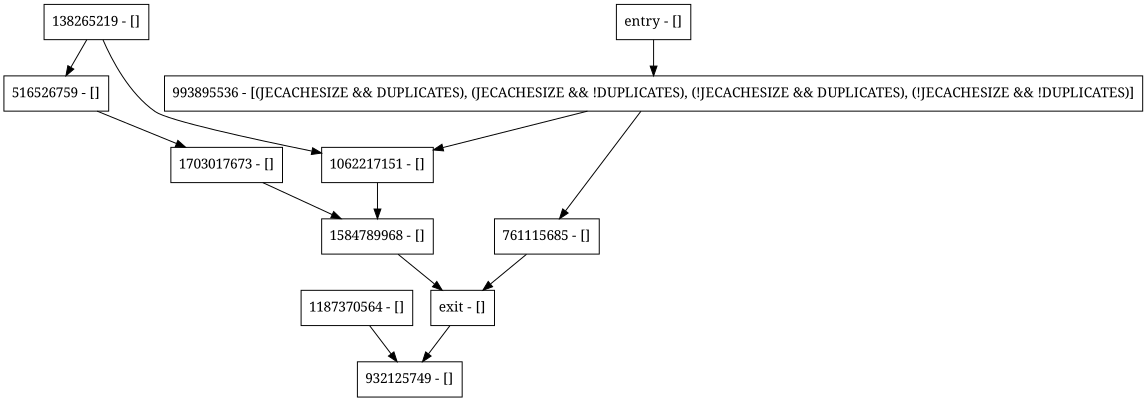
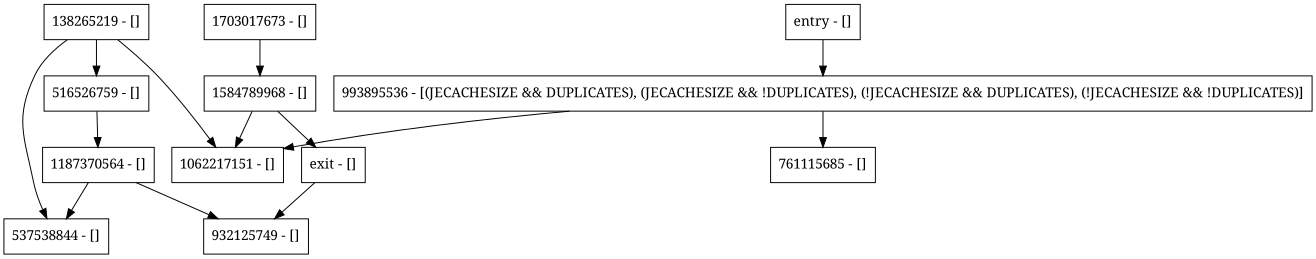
edge "516526759 - []" -> "1703017673 - []": now "516526759 - []" -> "1187370564 - []"
edge "1062217151 - []" -> "1584789968 - []": reversed
node "537538844 - []": added
edge "761115685 - []" -> "exit - []": removed
